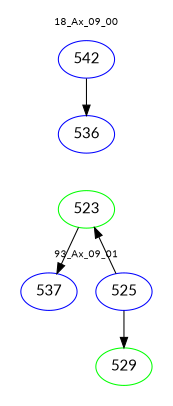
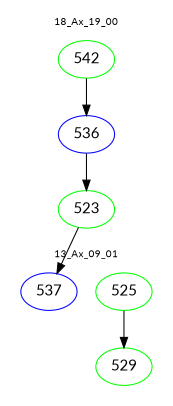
cluster "18_Ax_09_00": label "18_Ax_09_00" -> "18_Ax_19_00"
node "542": color blue -> green
cluster "93_Ax_09_01": label "93_Ax_09_01" -> "13_Ax_09_01"
edge "525" -> "523": now "536" -> "523"
node "525": color blue -> green
